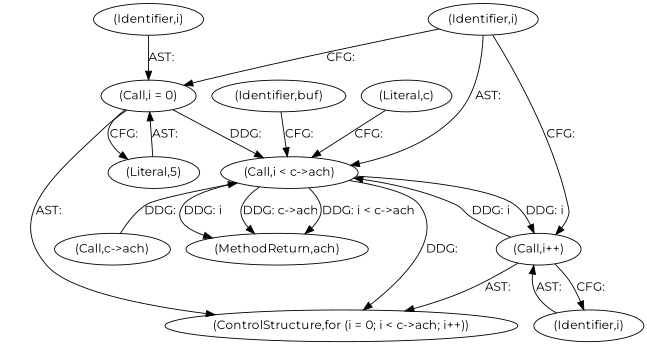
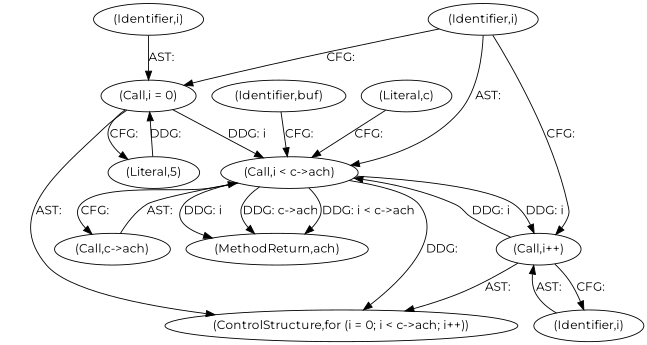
edge "(Literal,5)" -> "(Call,i = 0)": label "AST: " -> "DDG: "
edge "(Call,i = 0)" -> "(Call,i < c->ach)": label "DDG: " -> "DDG: i"
edge "(Call,i < c->ach)" -> "(Call,c->ach)": added, label "CFG:"
edge "(Call,c->ach)" -> "(Call,i < c->ach)": label "DDG: " -> "AST: "
